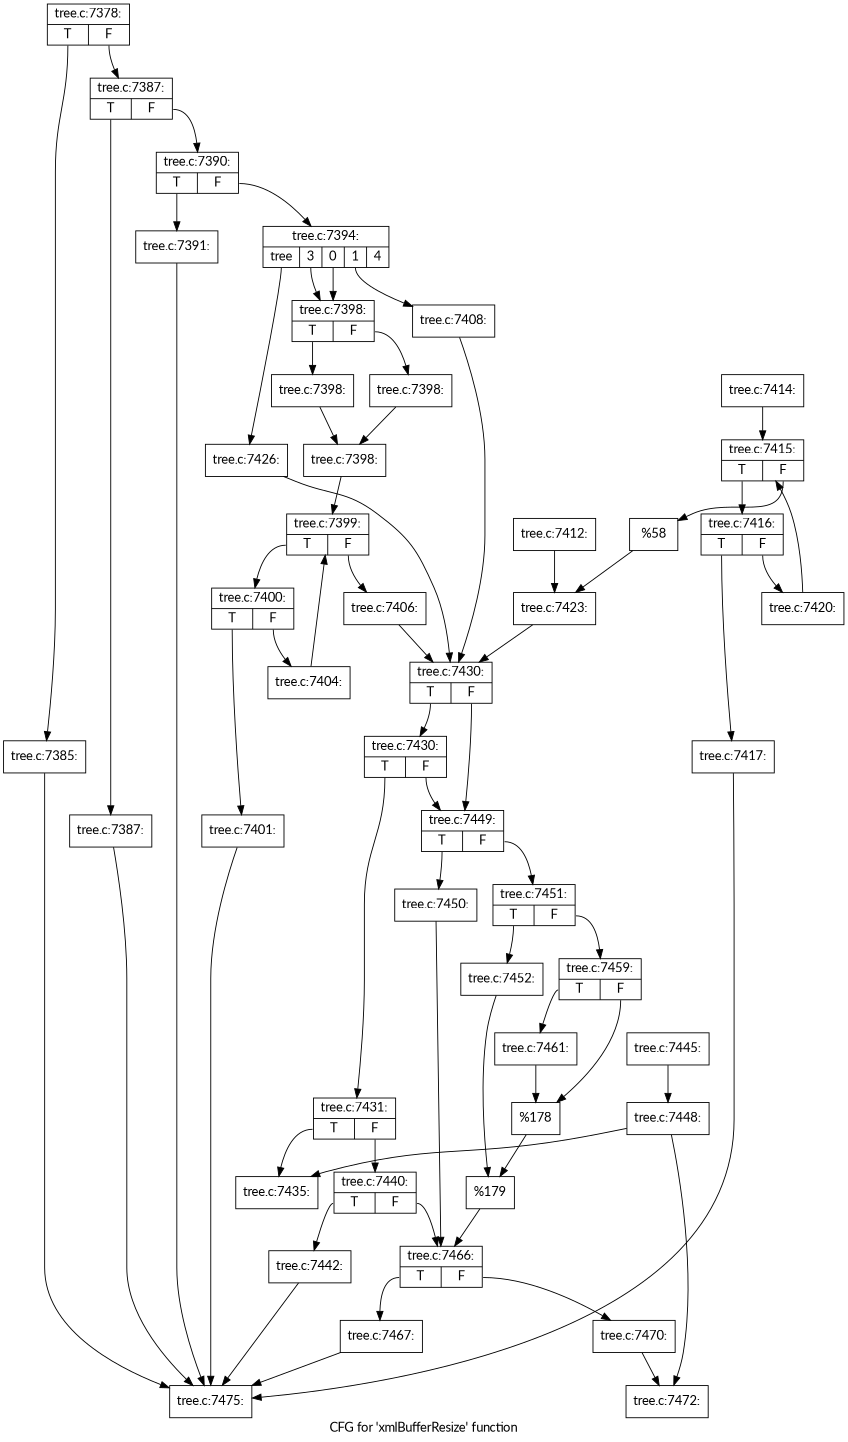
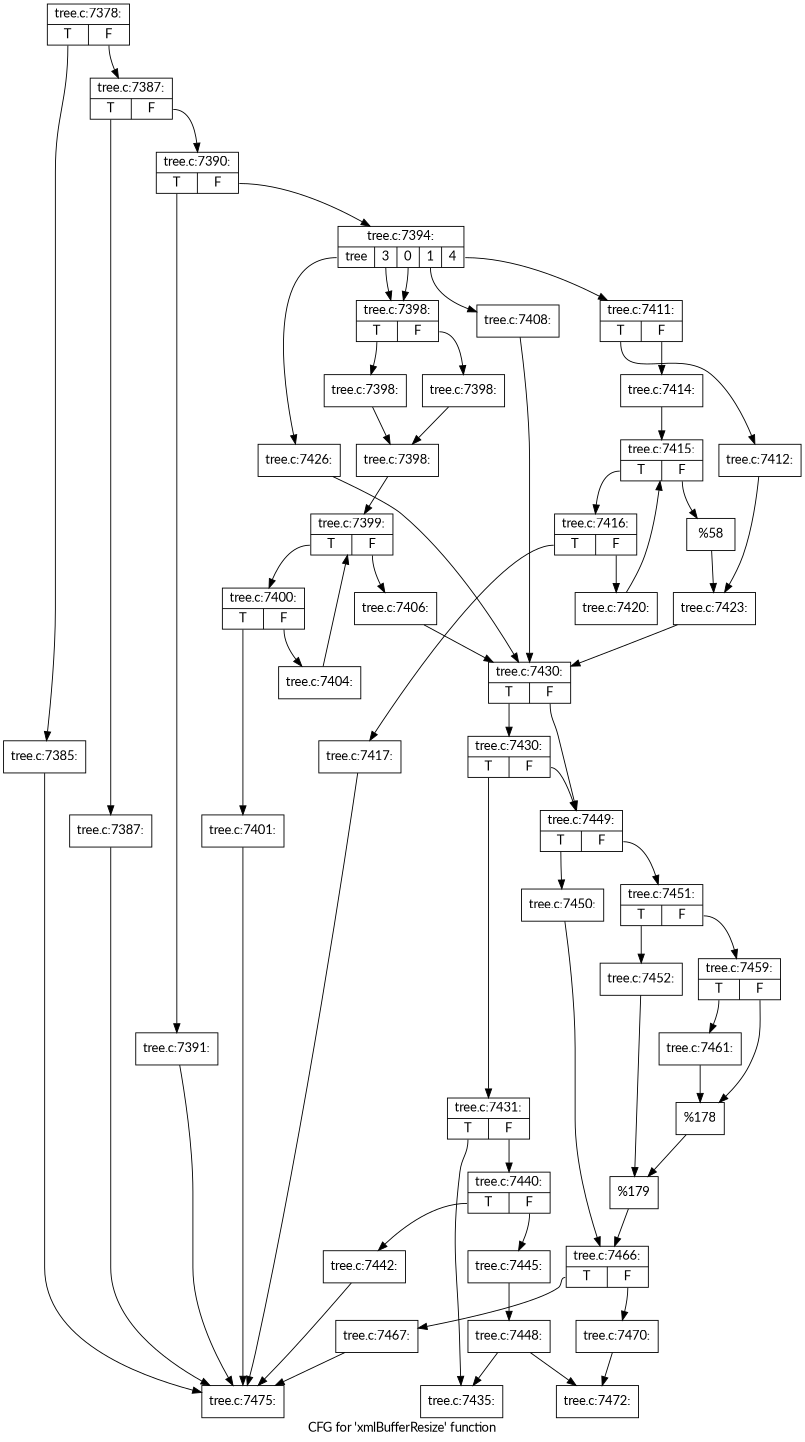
node "tree.c:7411:": added
edge "tree.c:7440:" -> "tree.c:7466:": now "tree.c:7440:" -> "tree.c:7445:"
